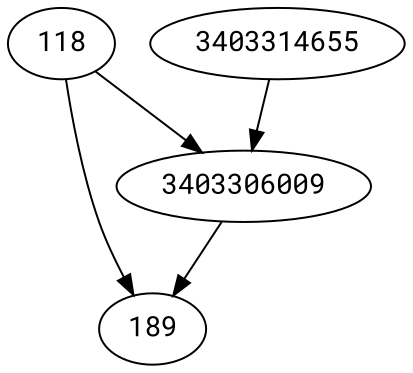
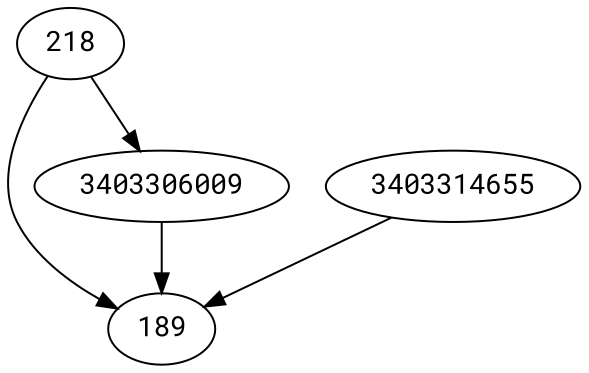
node "118": label "118" -> "218"
edge "3403314655" -> "3403306009": now "3403314655" -> "189"
